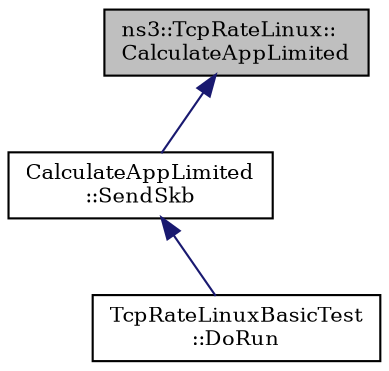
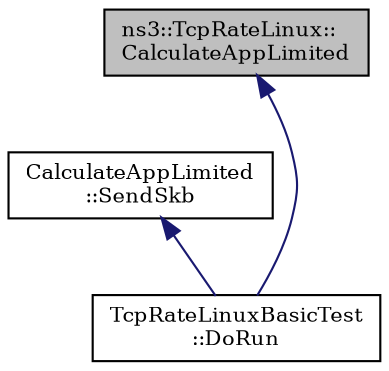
edge "CalculateAppLimited ::SendSkb" -> "ns3::TcpRateLinux:: CalculateAppLimited": now "TcpRateLinuxBasicTest ::DoRun" -> "ns3::TcpRateLinux:: CalculateAppLimited"
